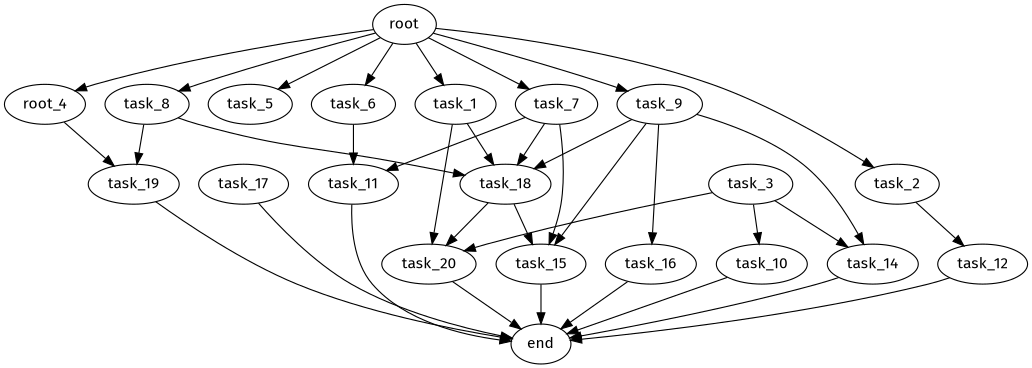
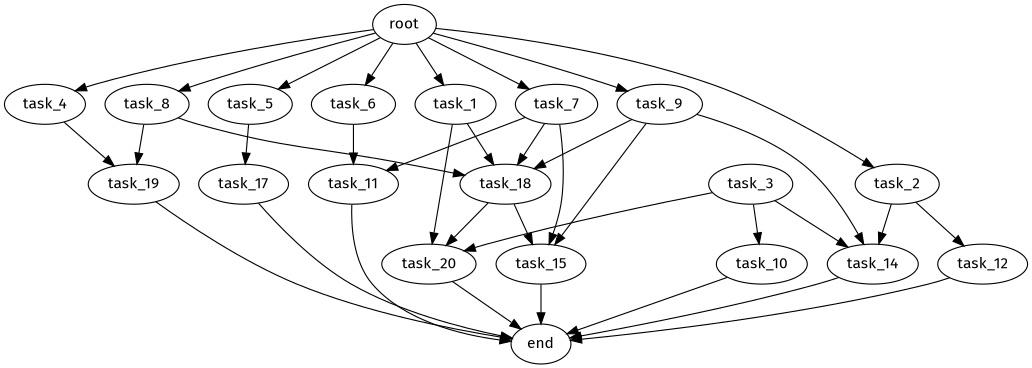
node "root_4": label "root_4" -> "task_4"
edge "task_5" -> "task_17": added
edge "task_2" -> "task_14": added
node "task_16": removed
